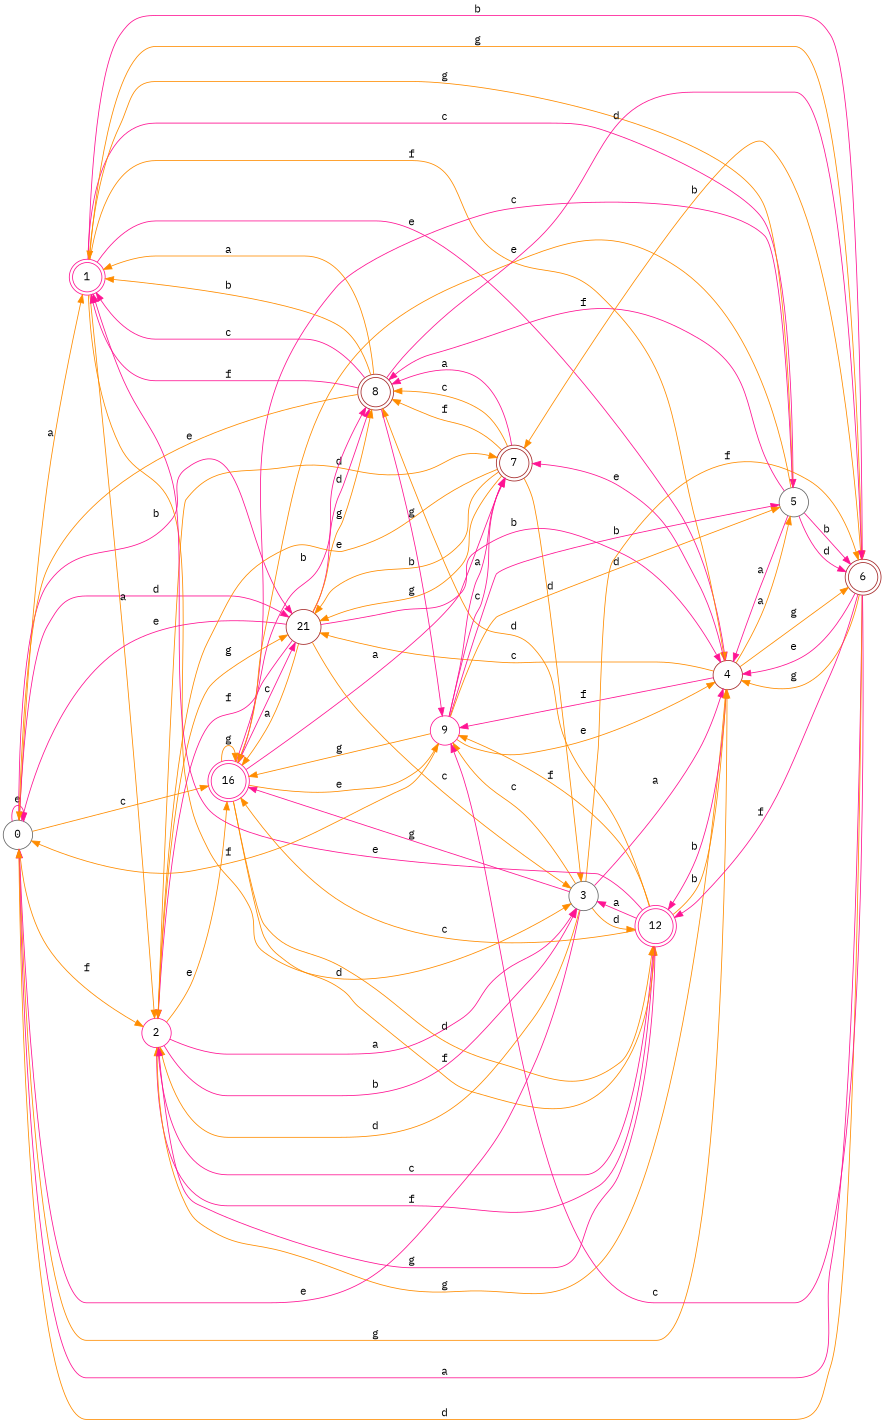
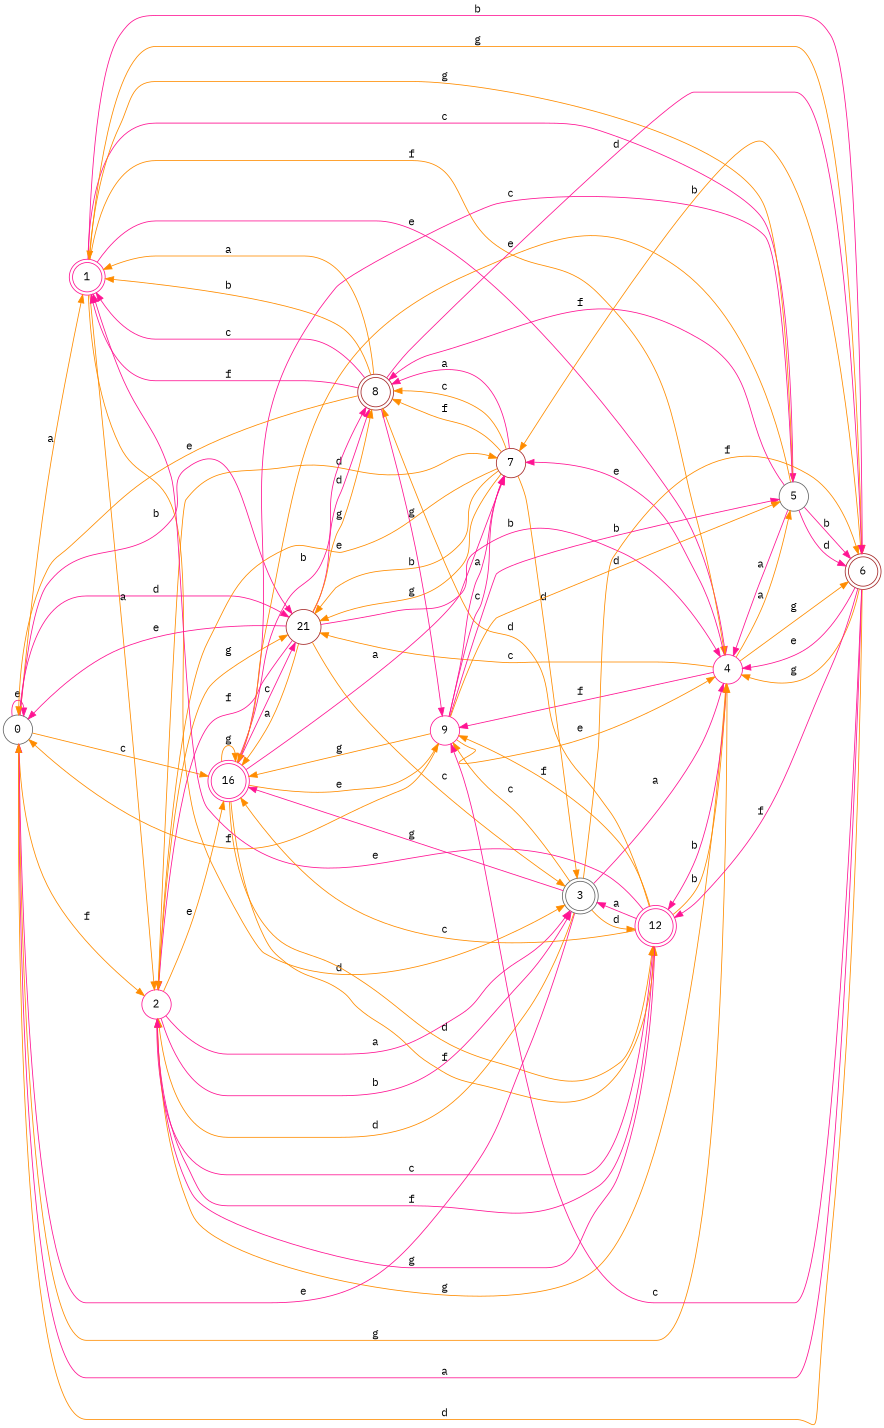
node "7": shape doublecircle -> circle
node "4": color brown -> deeppink
node "3": shape circle -> doublecircle
